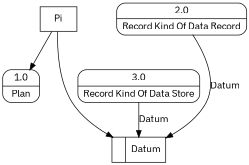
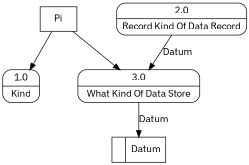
edge "Pi" -> "Datum": now "Pi" -> "3.0"
edge "2.0" -> "Datum": now "2.0" -> "3.0"
node "1.0": text "Plan" -> "Kind"
node "3.0": text "Record Kind Of Data Store" -> "What Kind Of Data Store"
